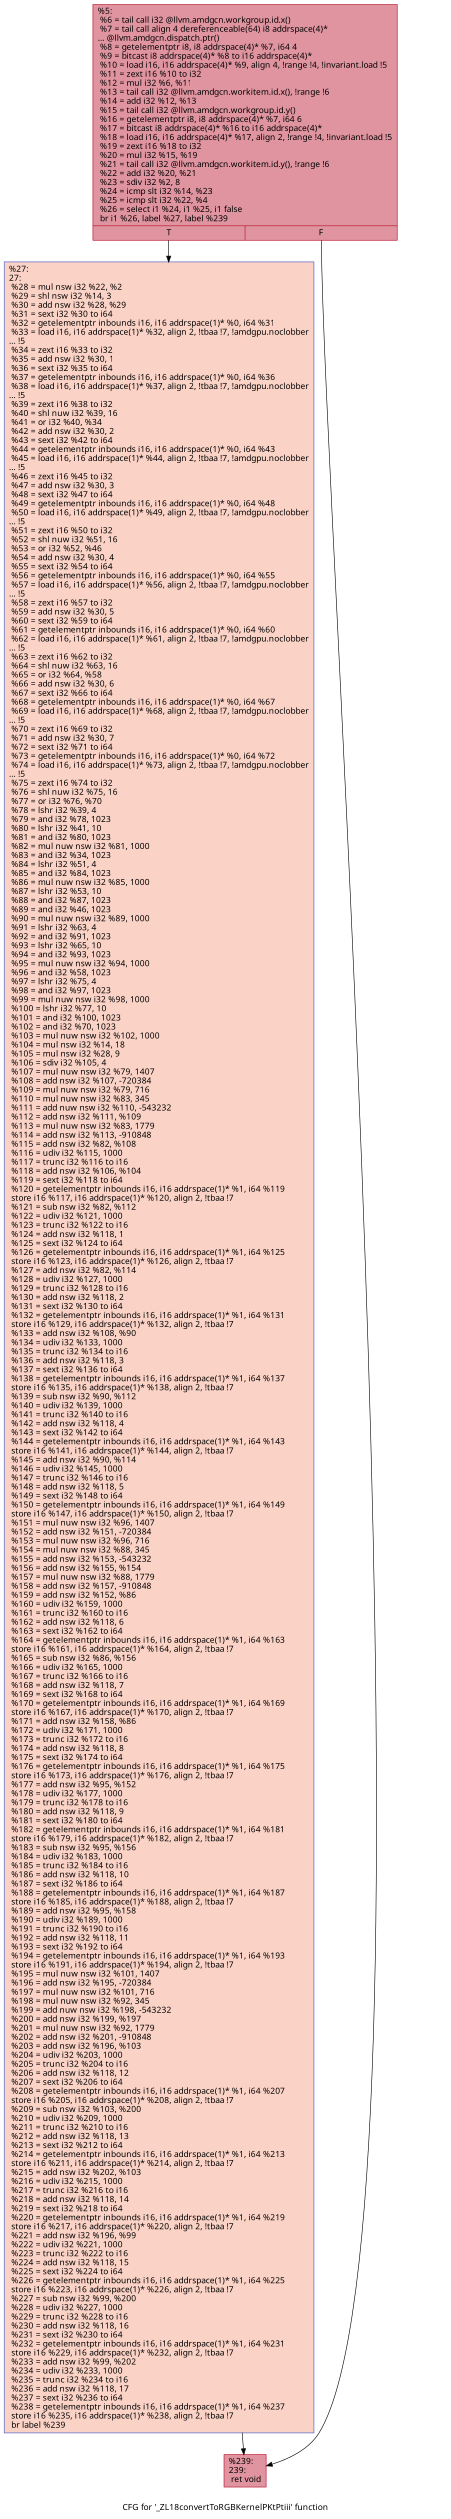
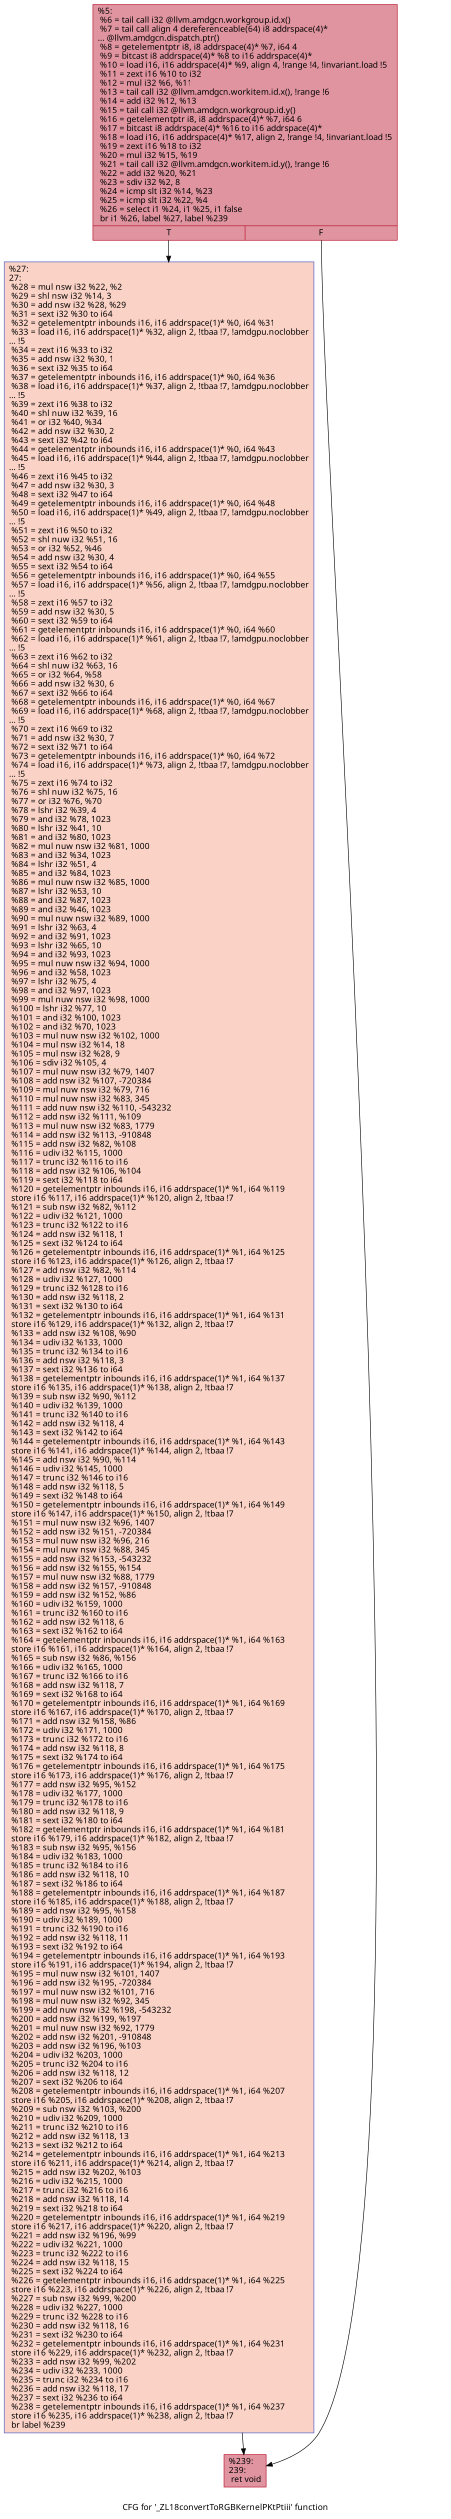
node "%27:": text "%153 = mul nuw nsw i32 %96, 716" -> "%153 = mul nuw nsw i32 %96, 216"
